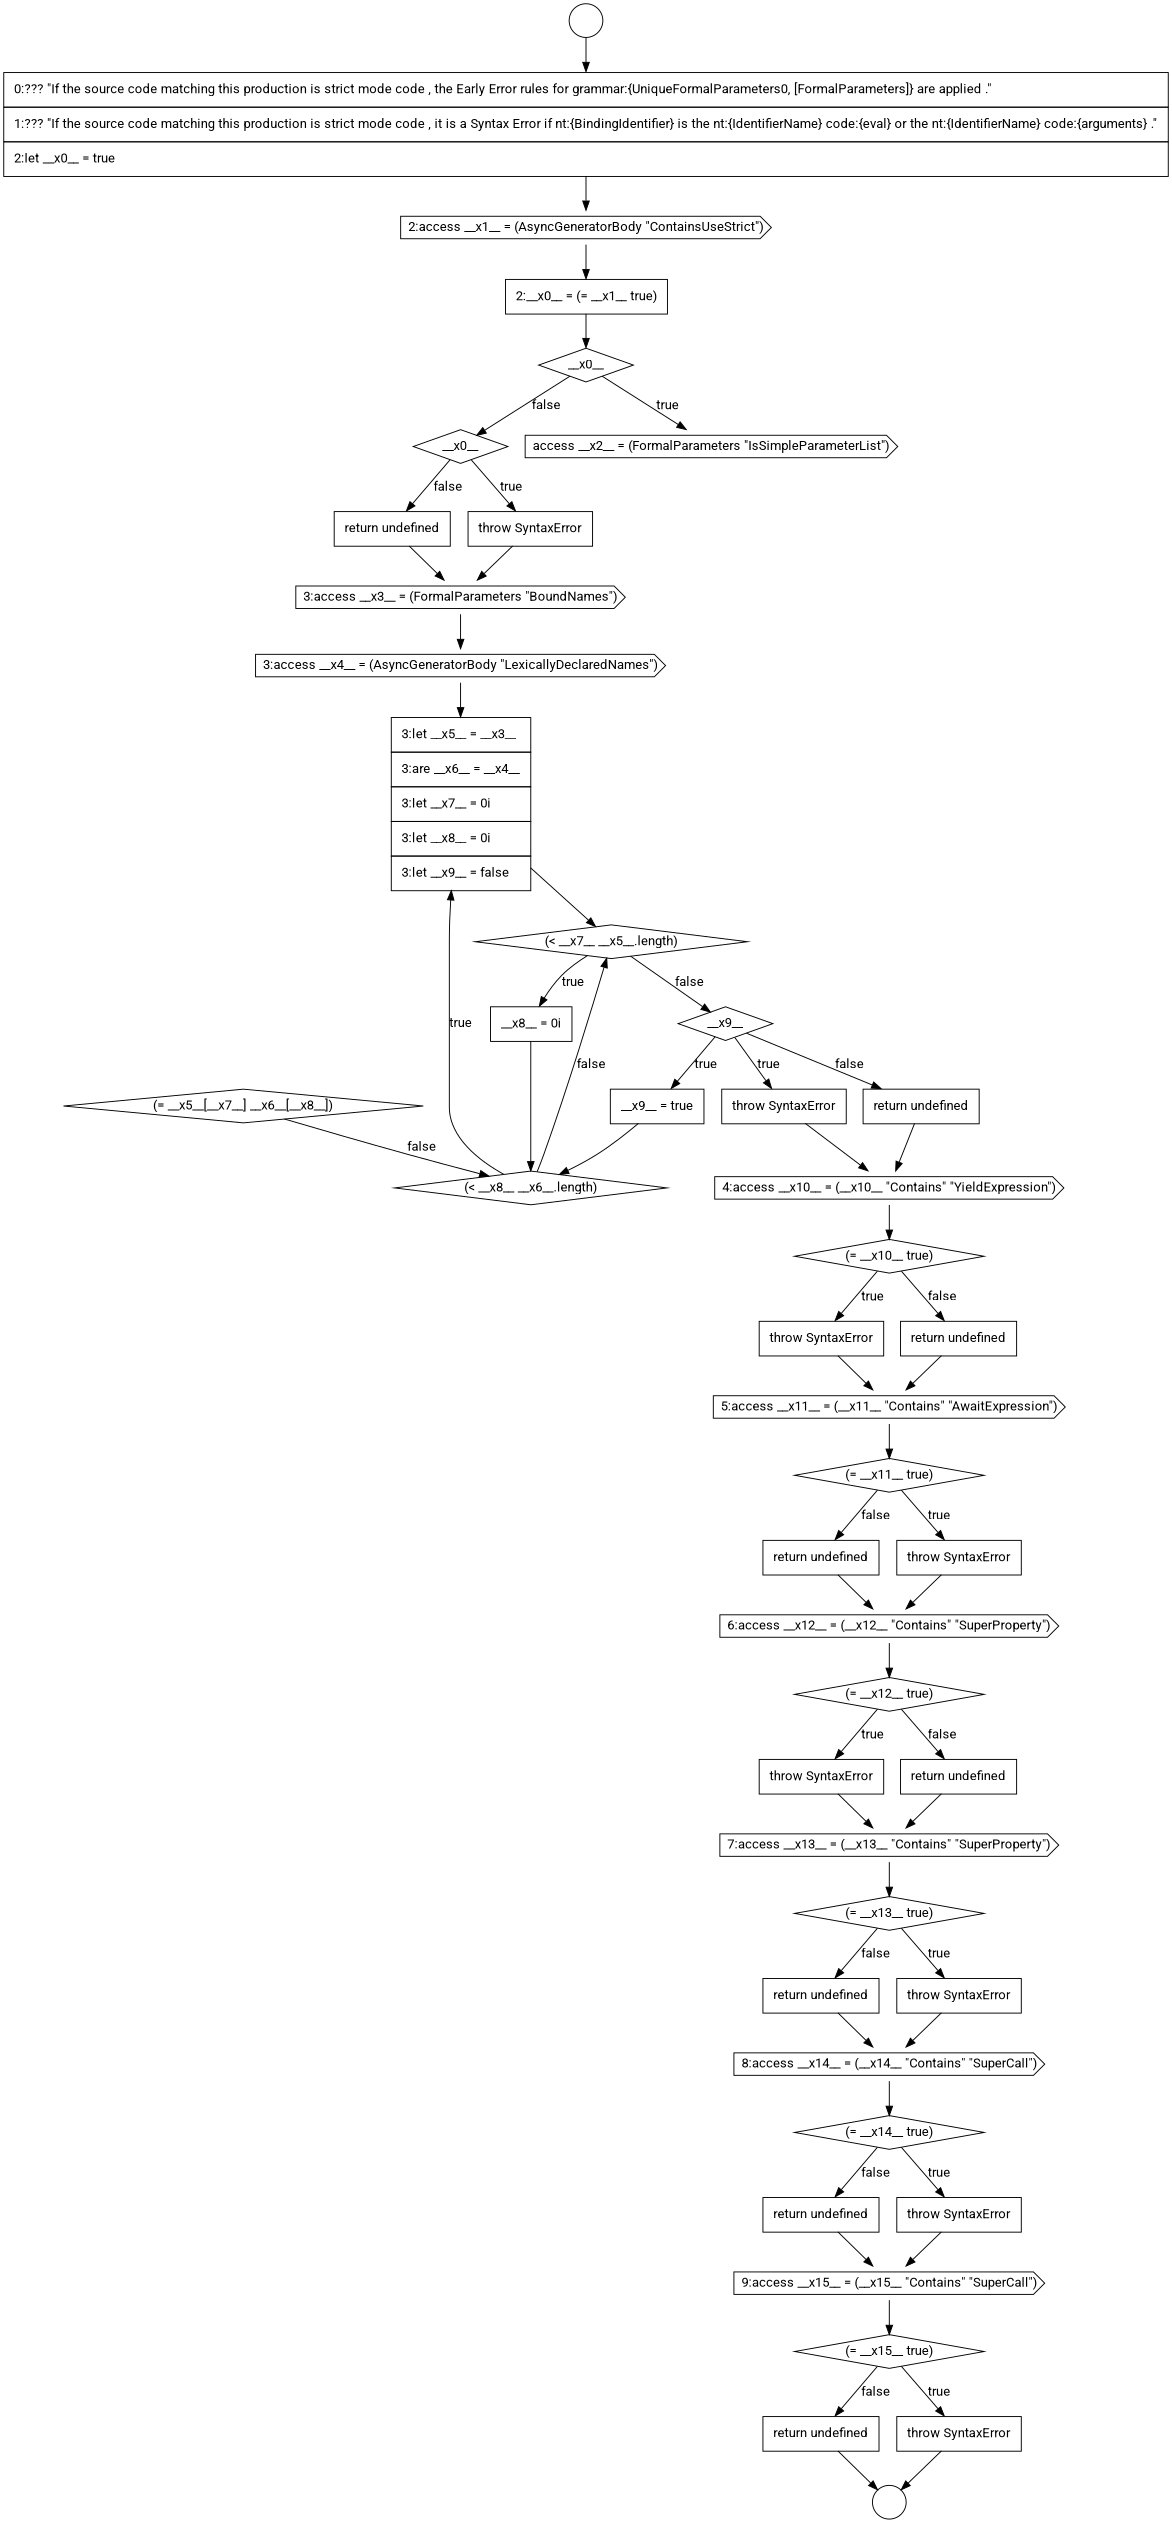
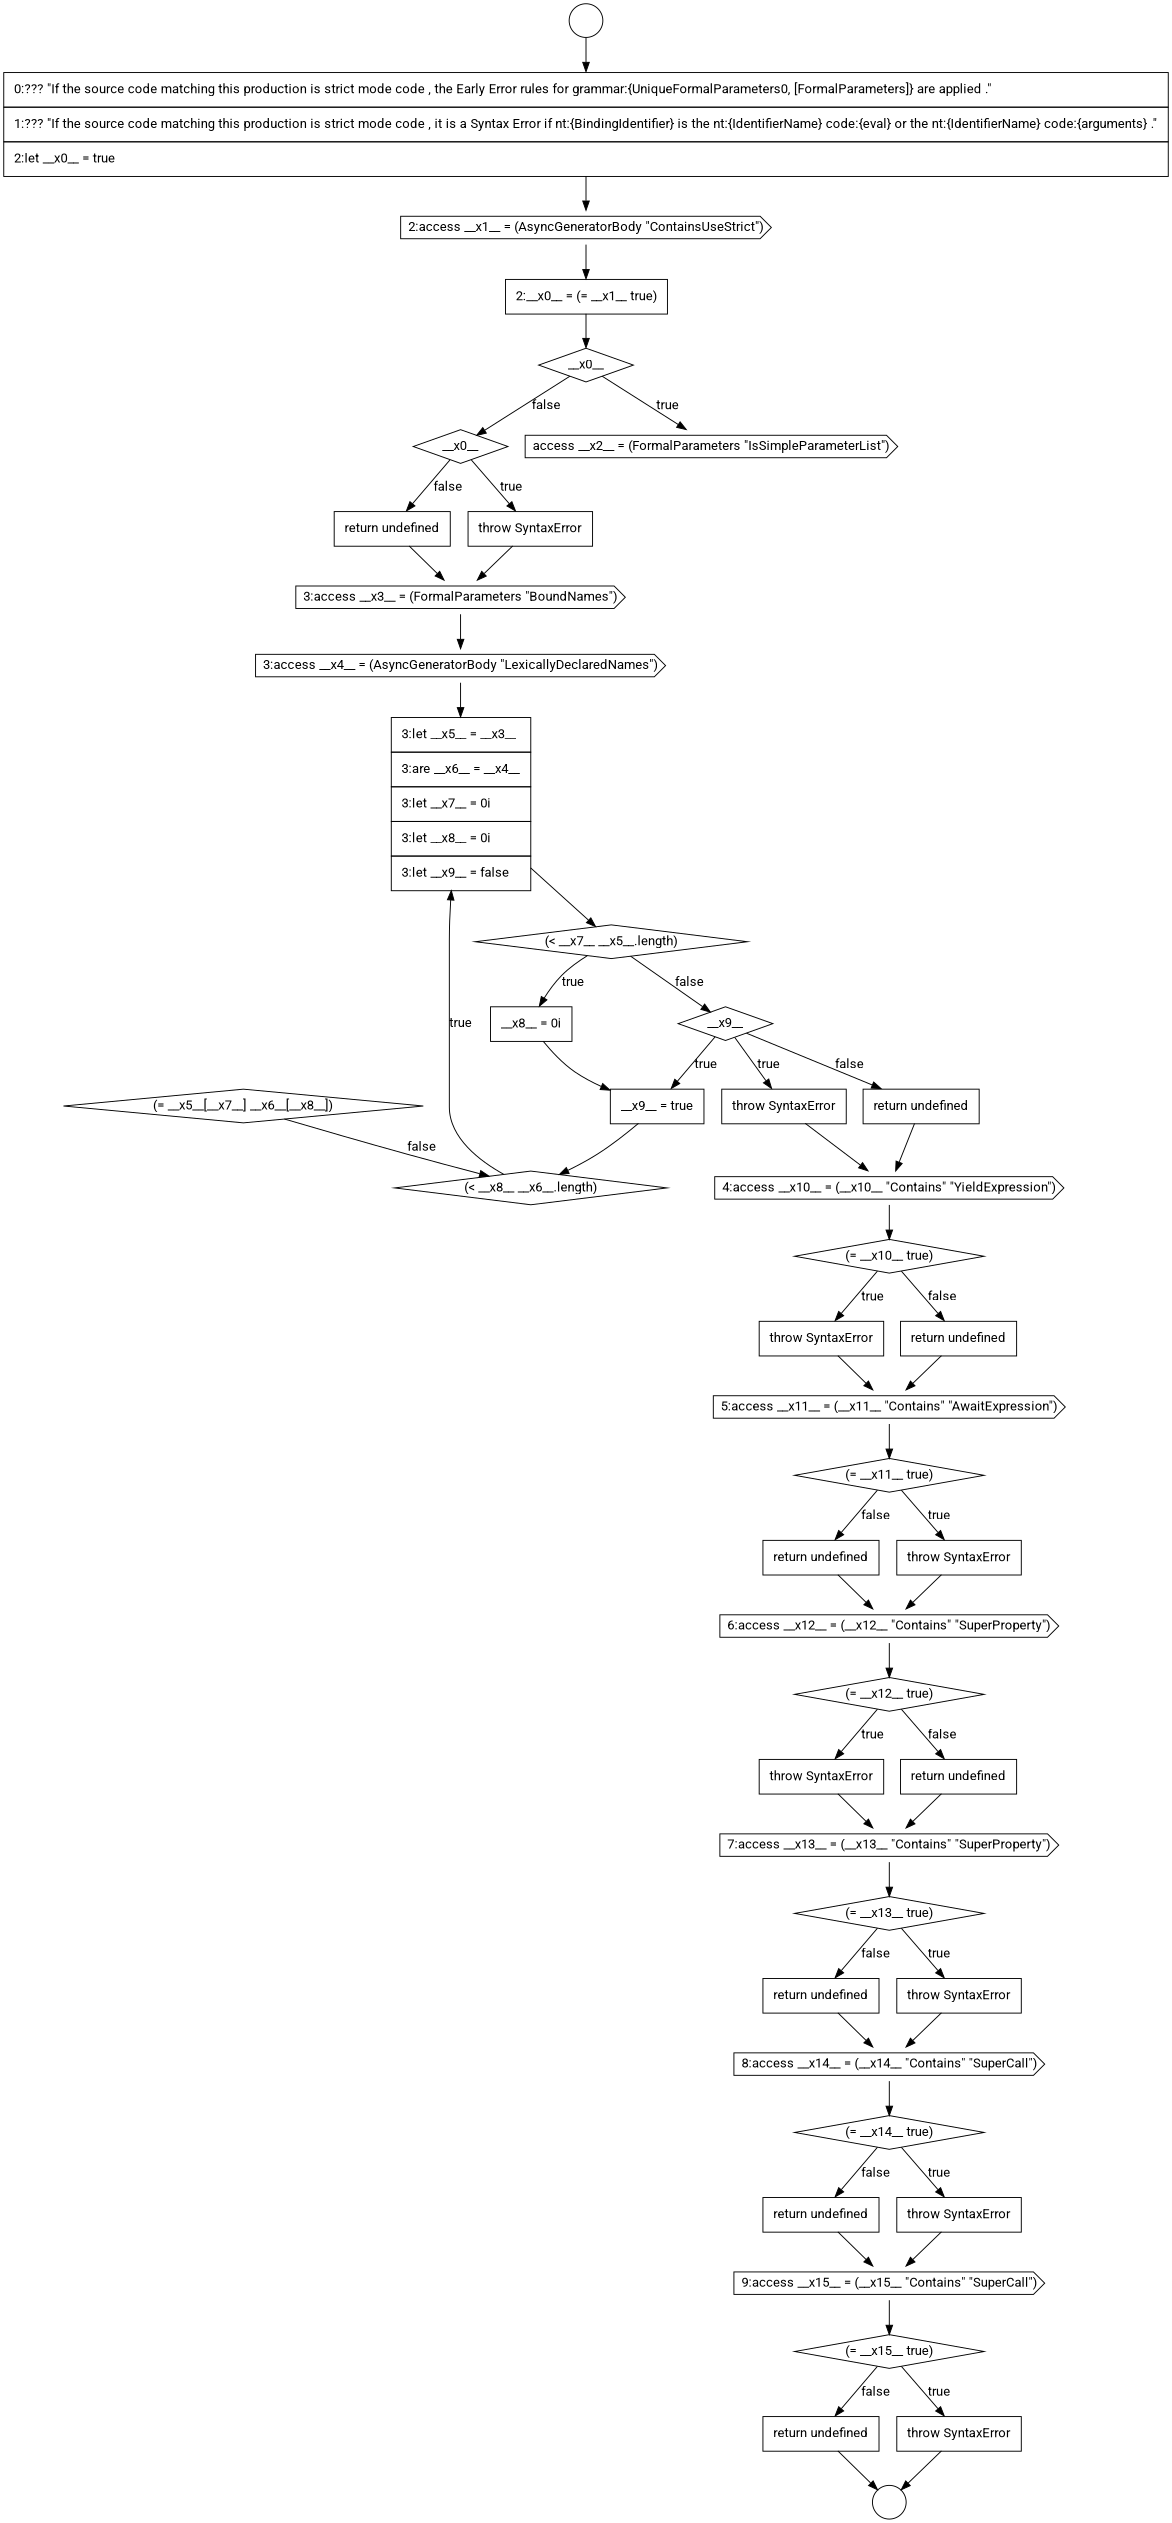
edge "(< __x8__ __x6__.length)" -> "(< __x7__ __x5__.length)": removed, label "false"
edge "__x8__ = 0i" -> "(< __x8__ __x6__.length)": now "__x8__ = 0i" -> "__x9__ = true"
